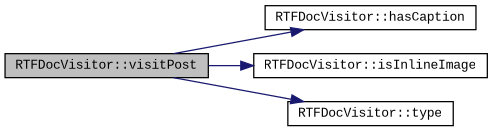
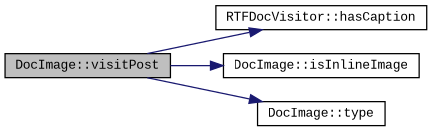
node "RTFDocVisitor::visitPost": label "RTFDocVisitor::visitPost" -> "DocImage::visitPost"
node "RTFDocVisitor::isInlineImage": label "RTFDocVisitor::isInlineImage" -> "DocImage::isInlineImage"
node "RTFDocVisitor::type": label "RTFDocVisitor::type" -> "DocImage::type"
